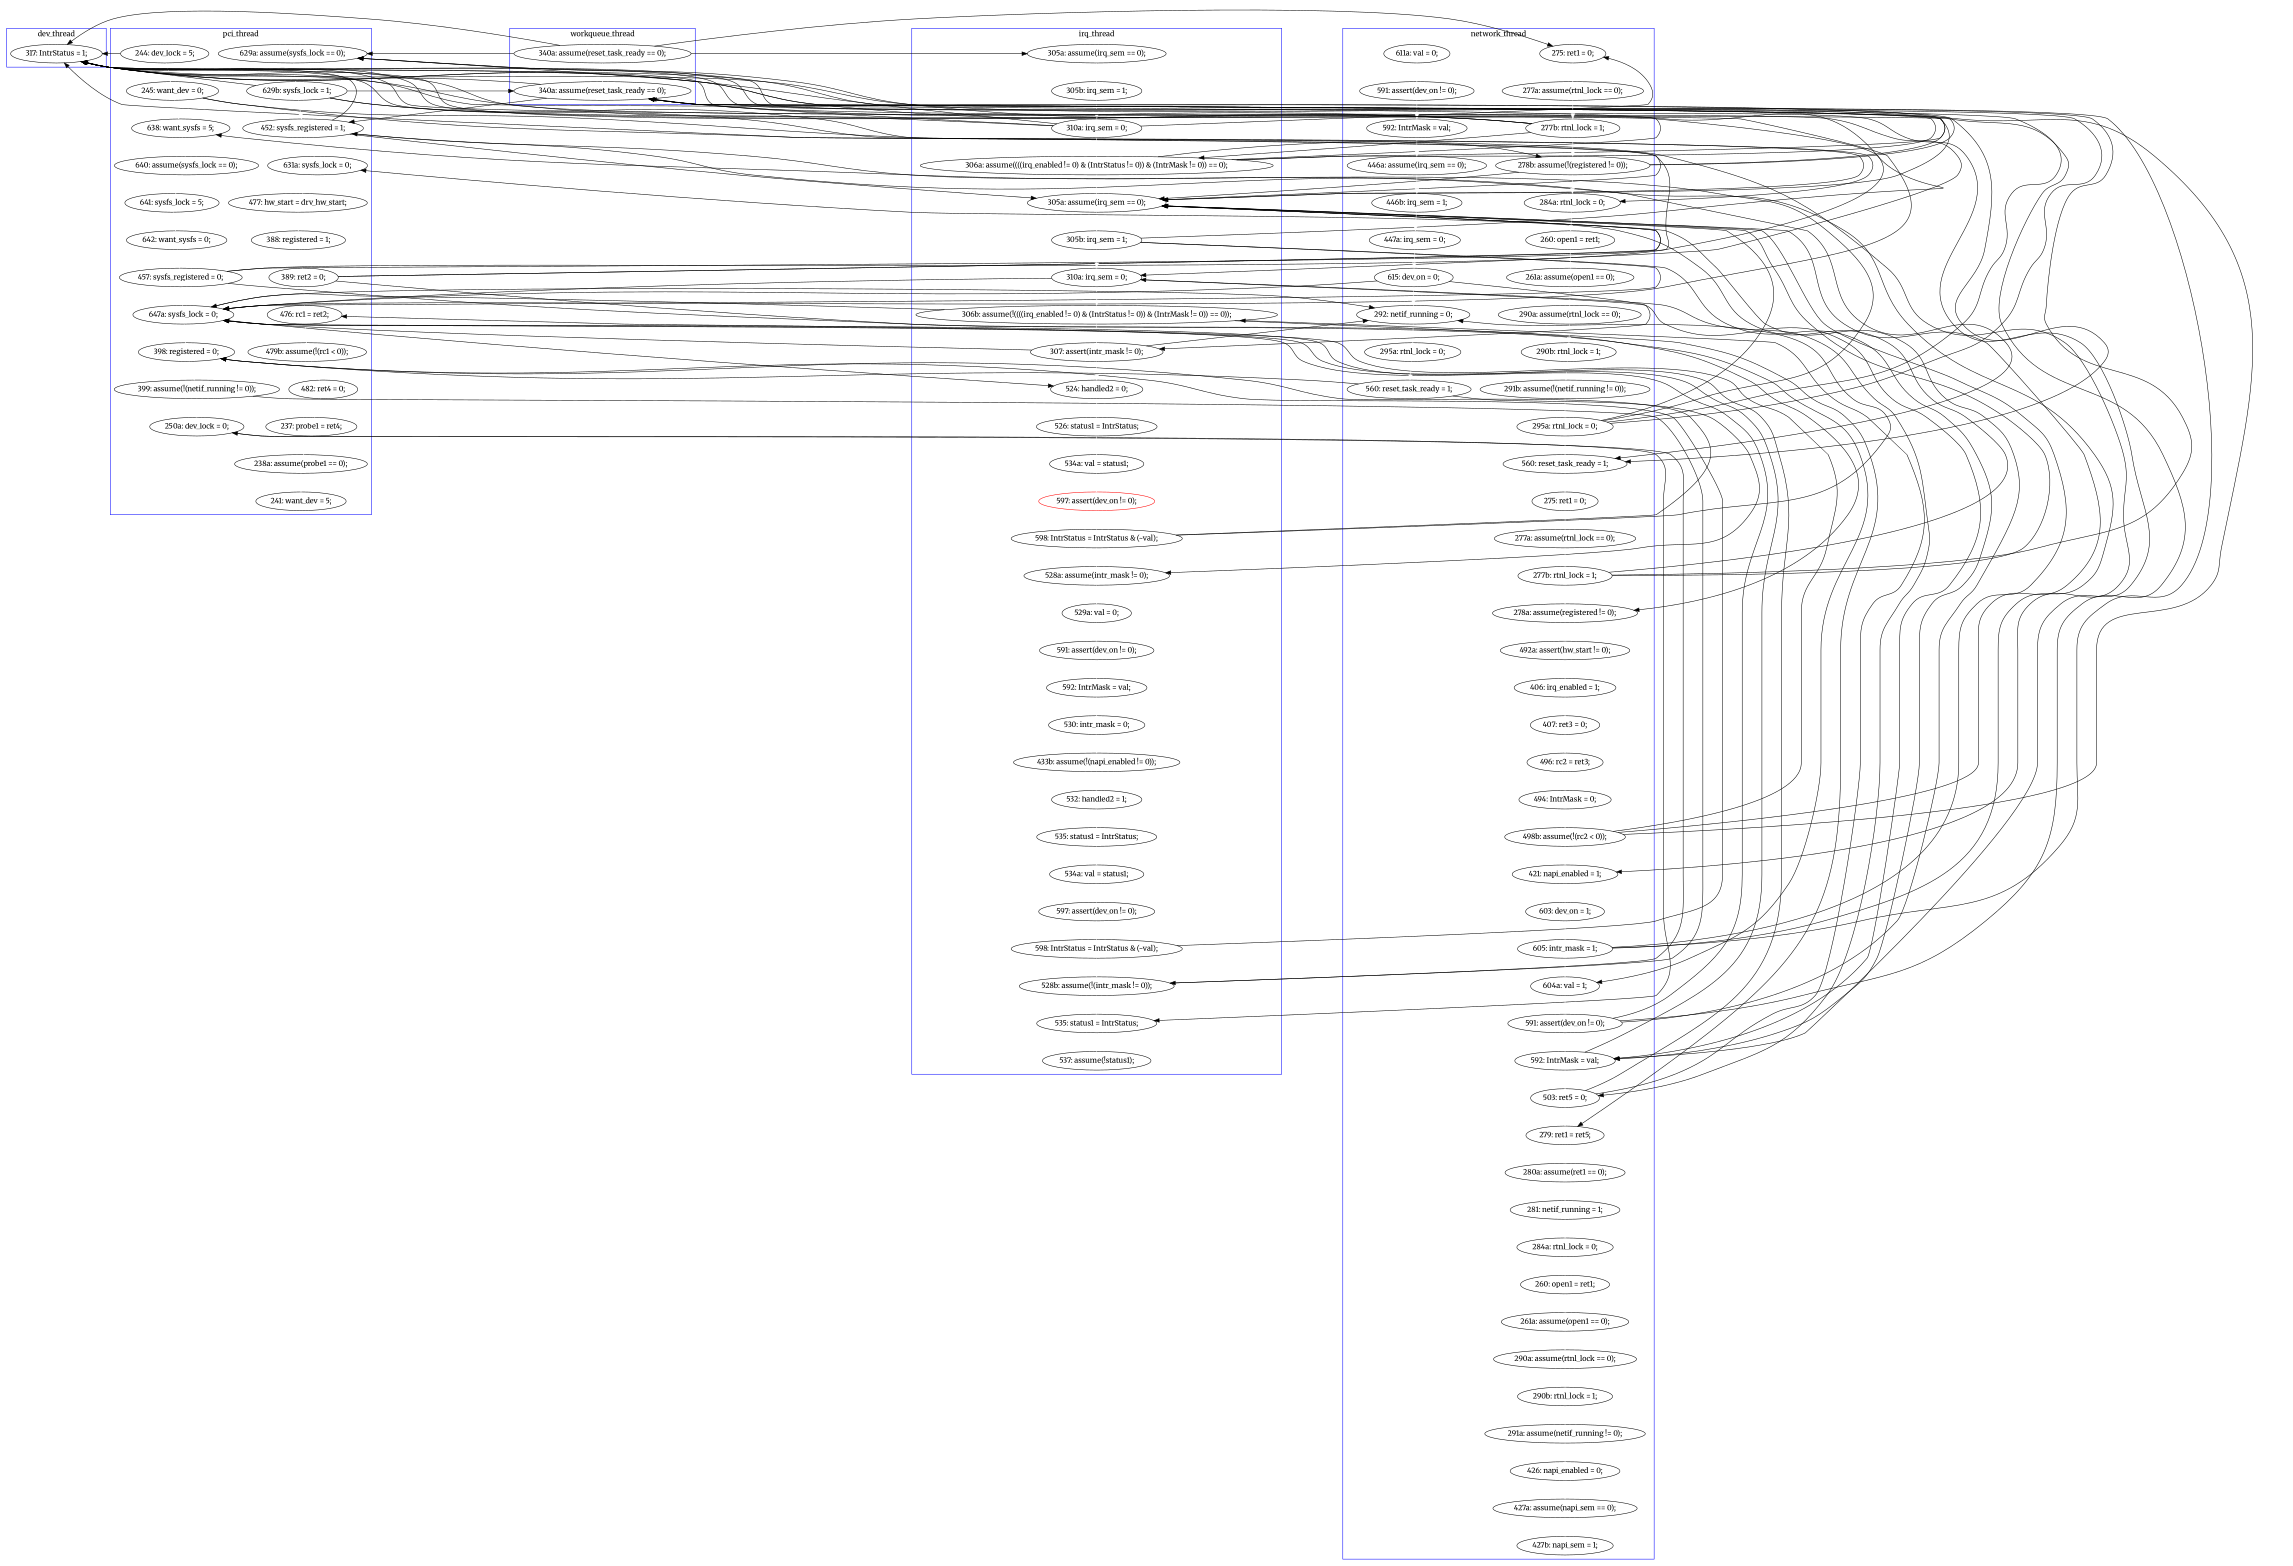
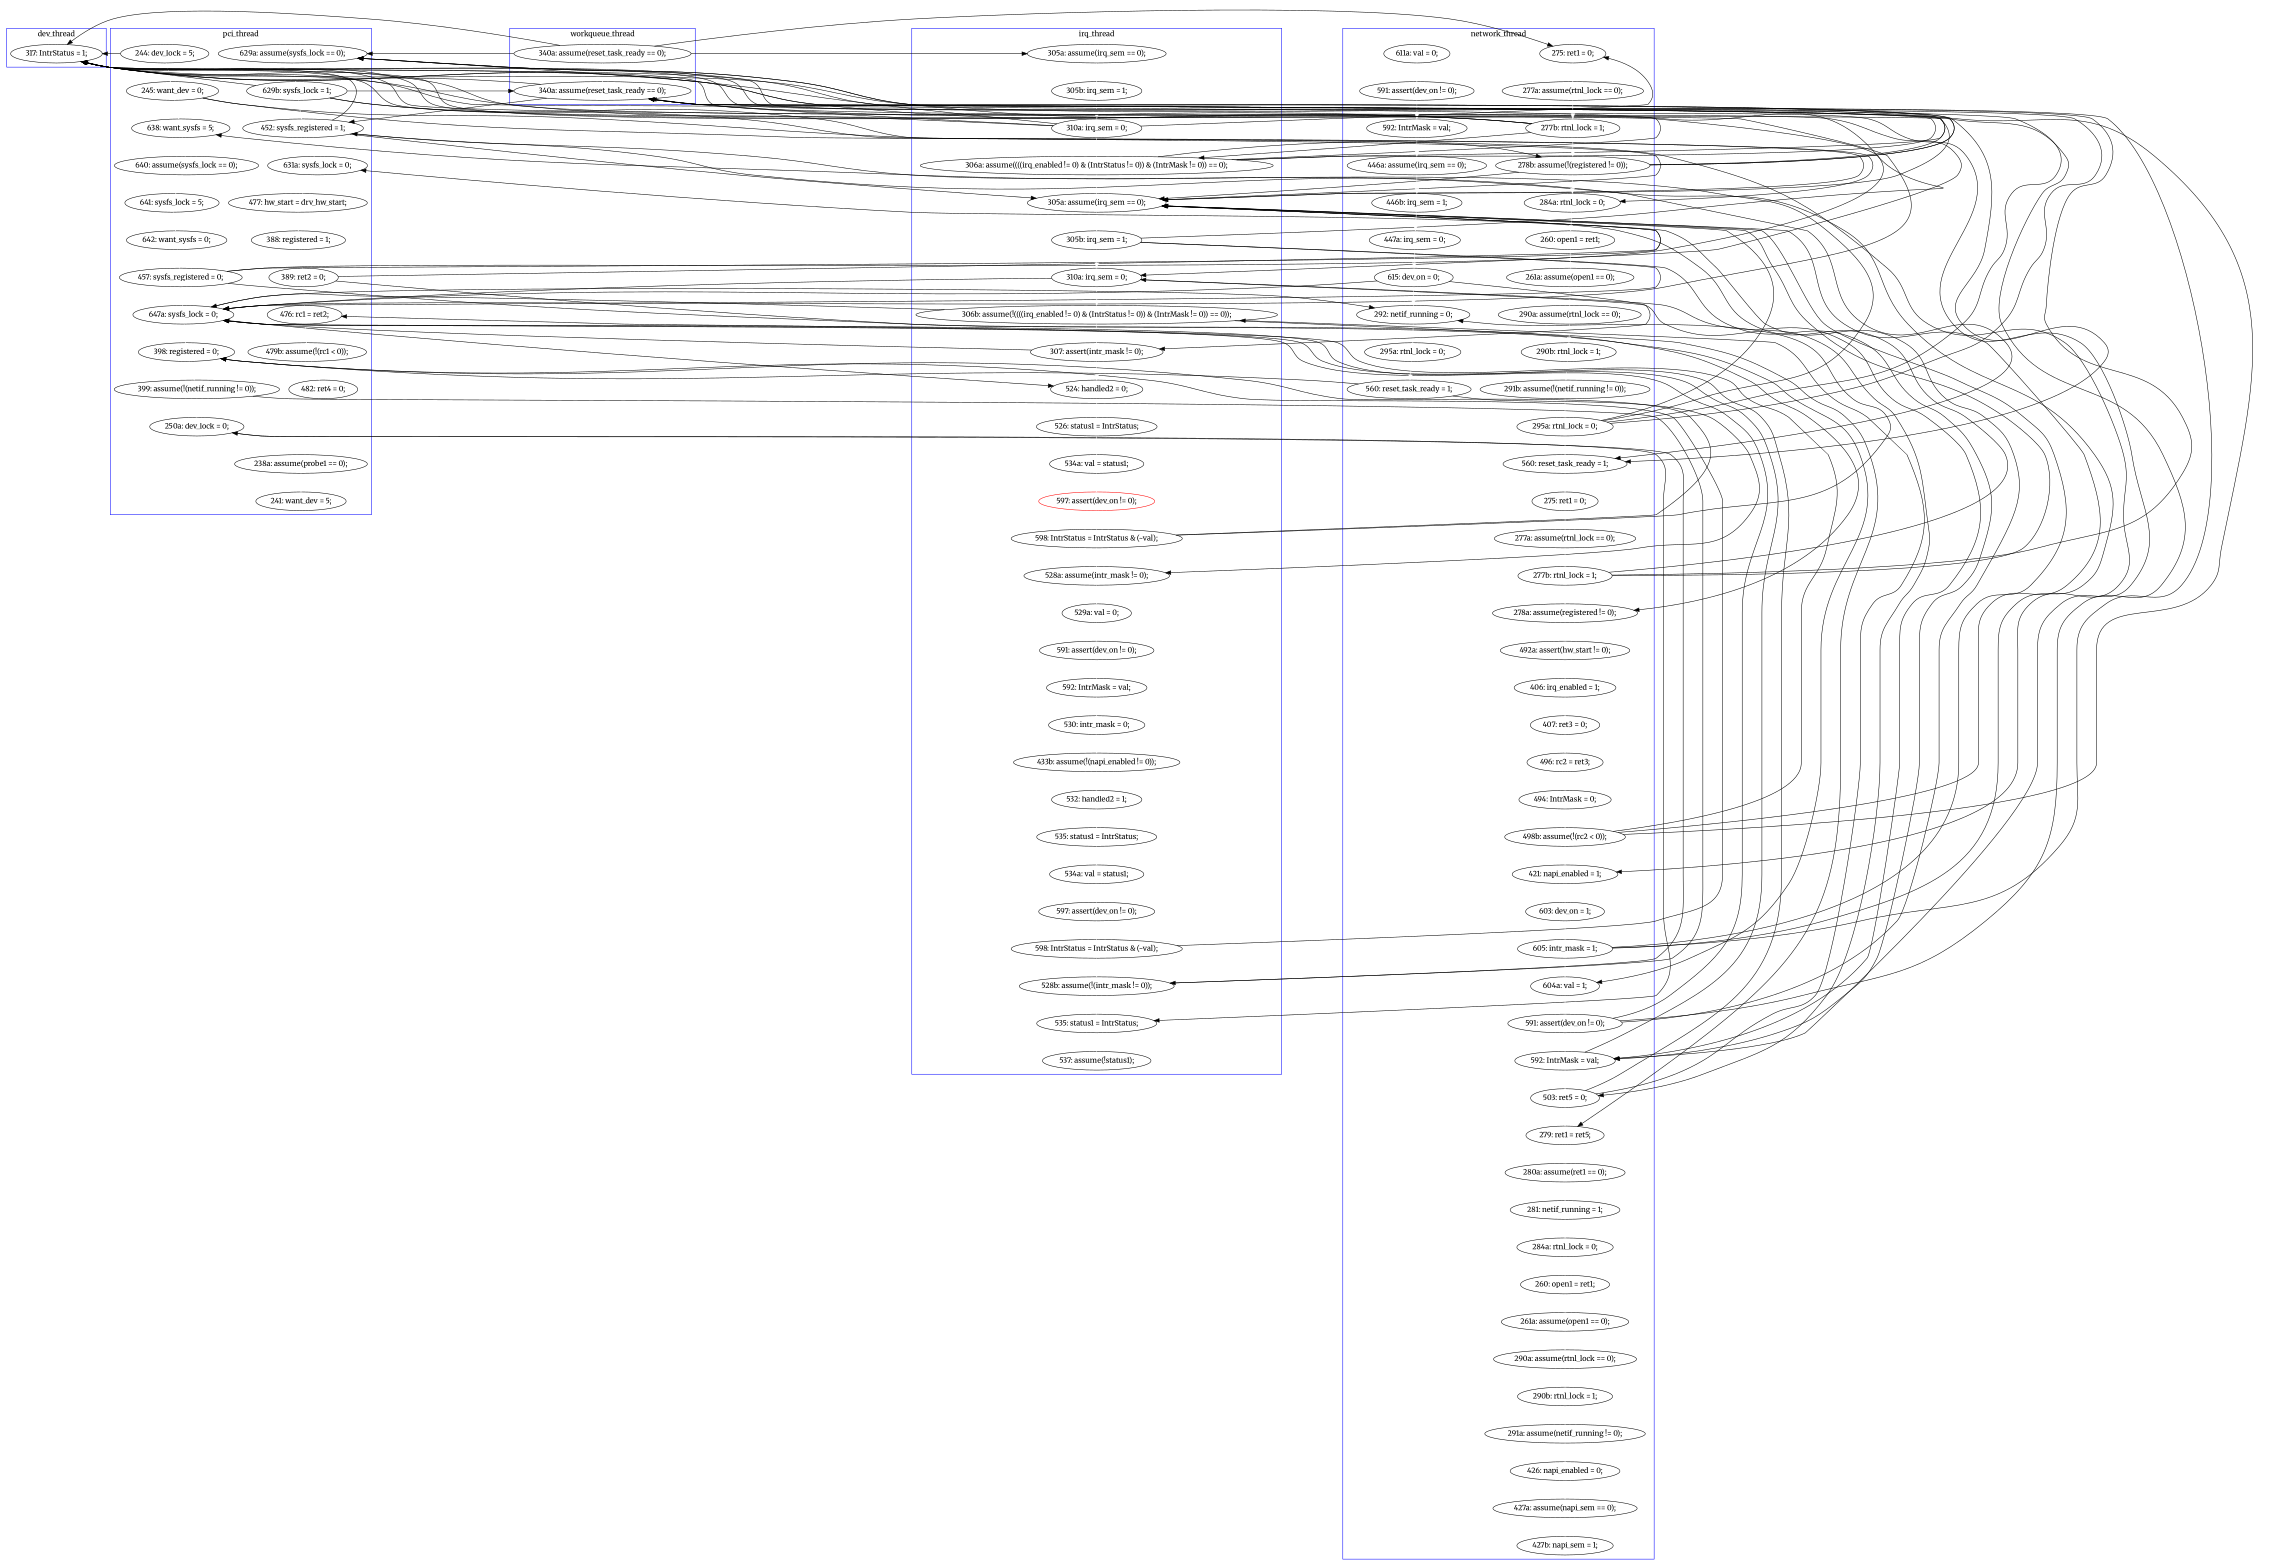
edge "278b: assume(!(registered != 0));" -> "629a: assume(sysfs_lock == 0);": added
edge "389: ret2 = 0;" -> "317: IntrStatus = 1;": removed
edge "307: assert(intr_mask != 0);" -> "292: netif_running = 0;": removed
node "237: probe1 = ret4;": removed
